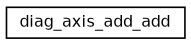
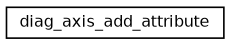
node "diag_axis_add_add": label "diag_axis_add_add" -> "diag_axis_add_attribute"
